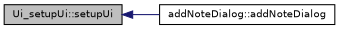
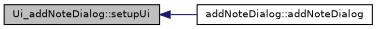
node "Ui_setupUi::setupUi": label "Ui_setupUi::setupUi" -> "Ui_addNoteDialog::setupUi"
